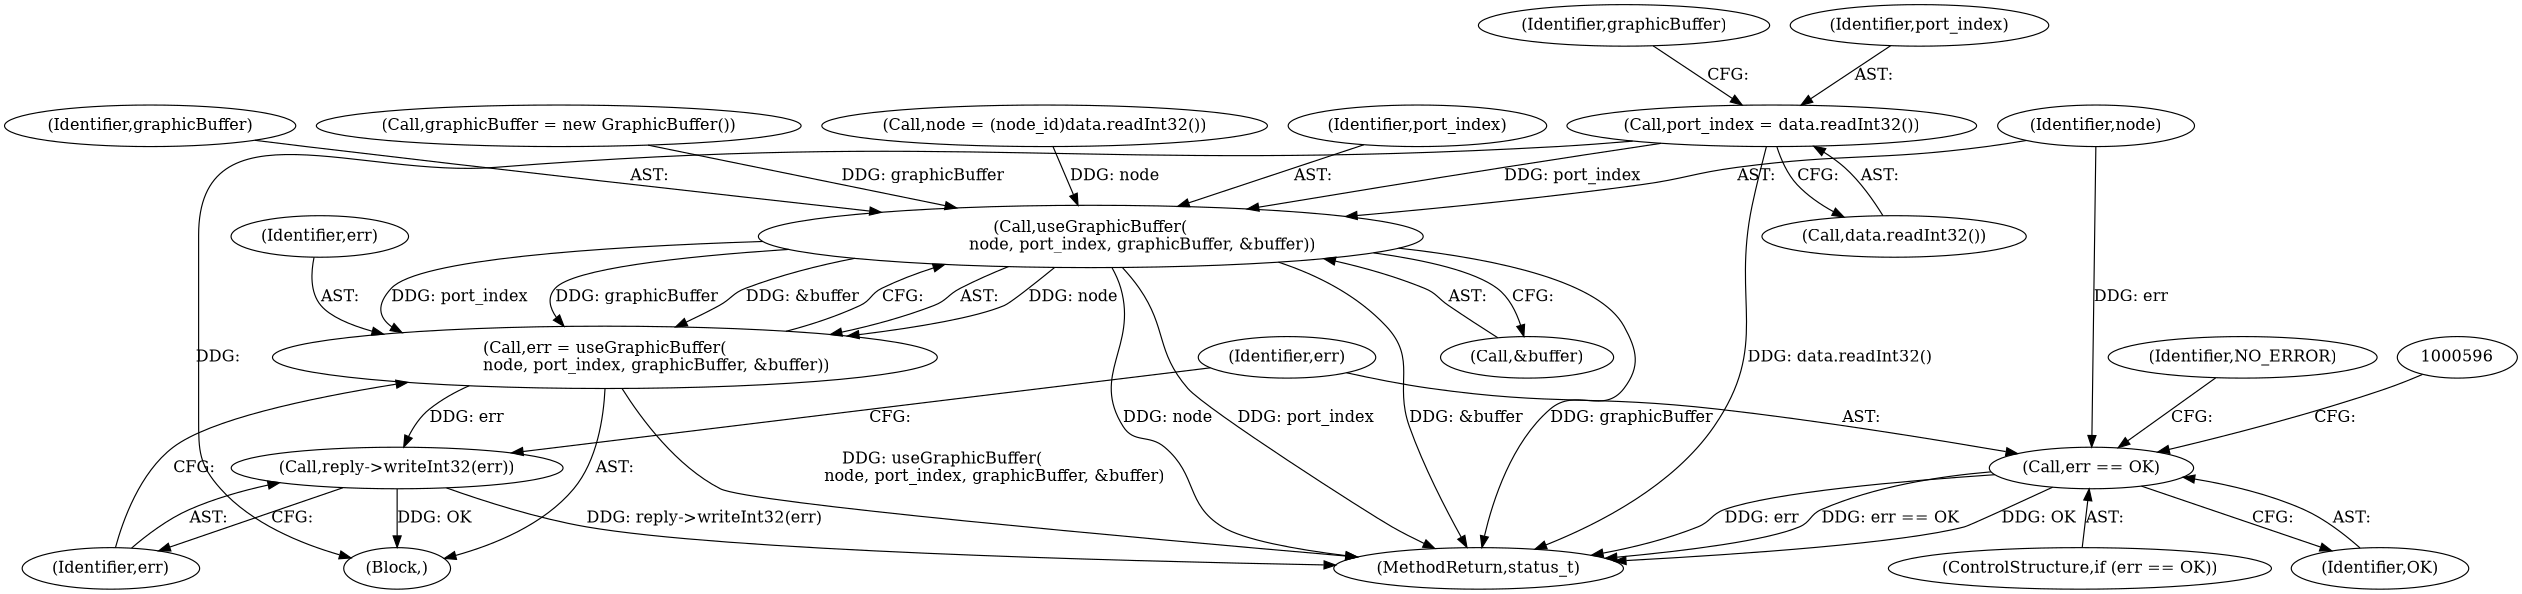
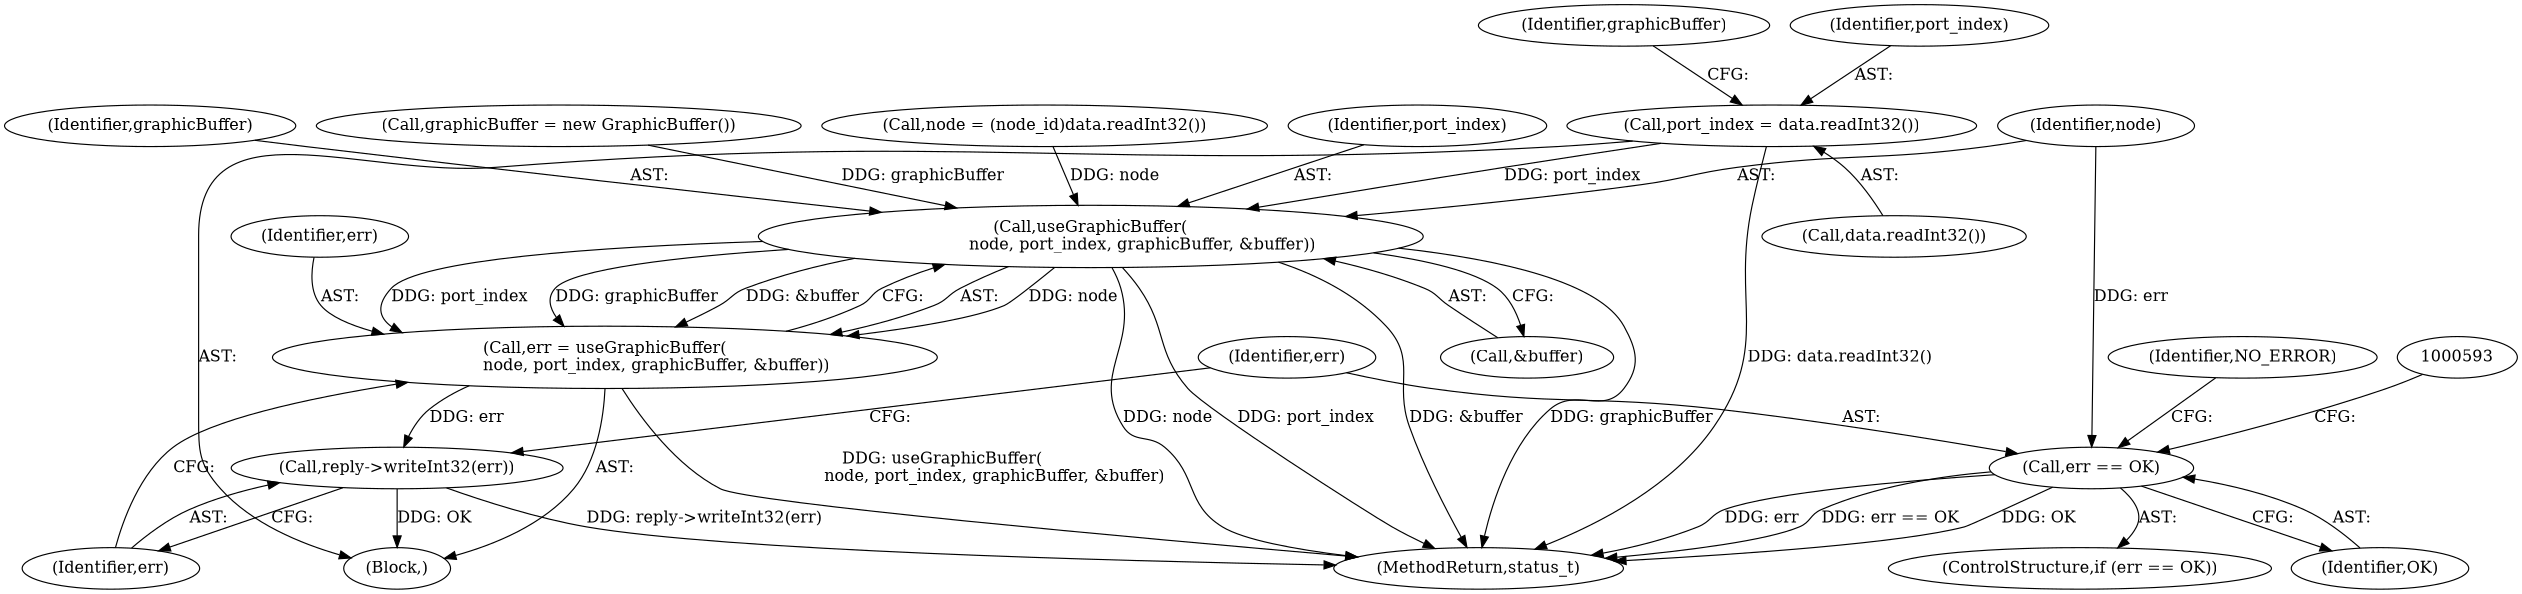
edge "(Call,port_index = data.readInt32())" -> "(Call,data.readInt32())": removed, label "CFG:"
edge "(Call,port_index = data.readInt32())" -> "(Block,)": label "DDG: " -> "AST: "
node "1000596": label "1000596" -> "1000593"
edge "(ControlStructure,if (err == OK))" -> "(Call,err == OK)": reversed
